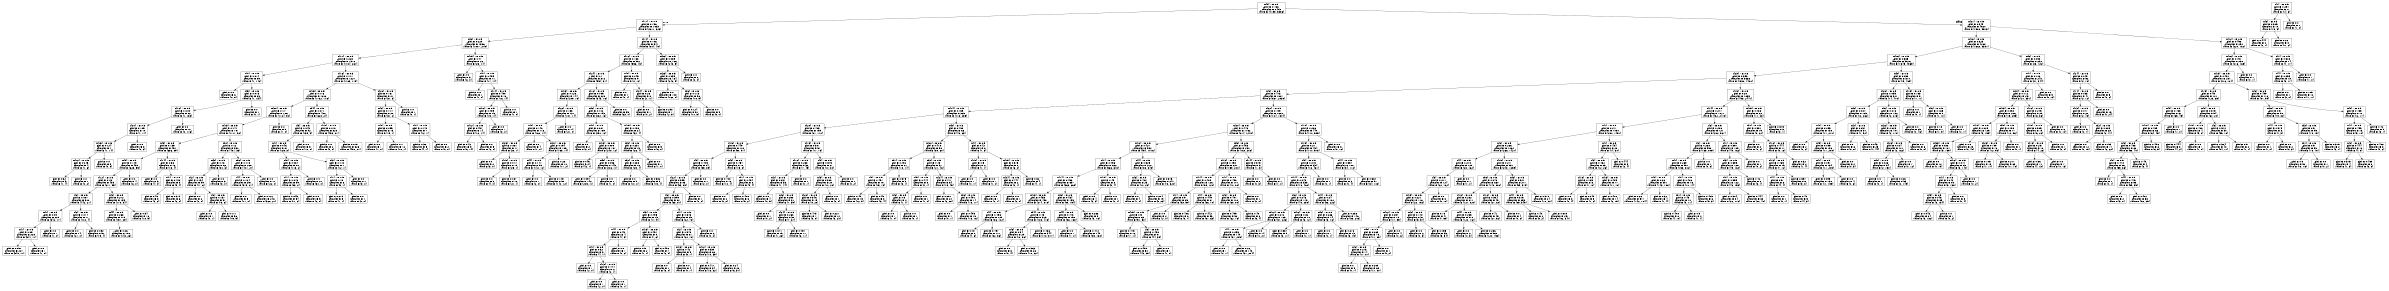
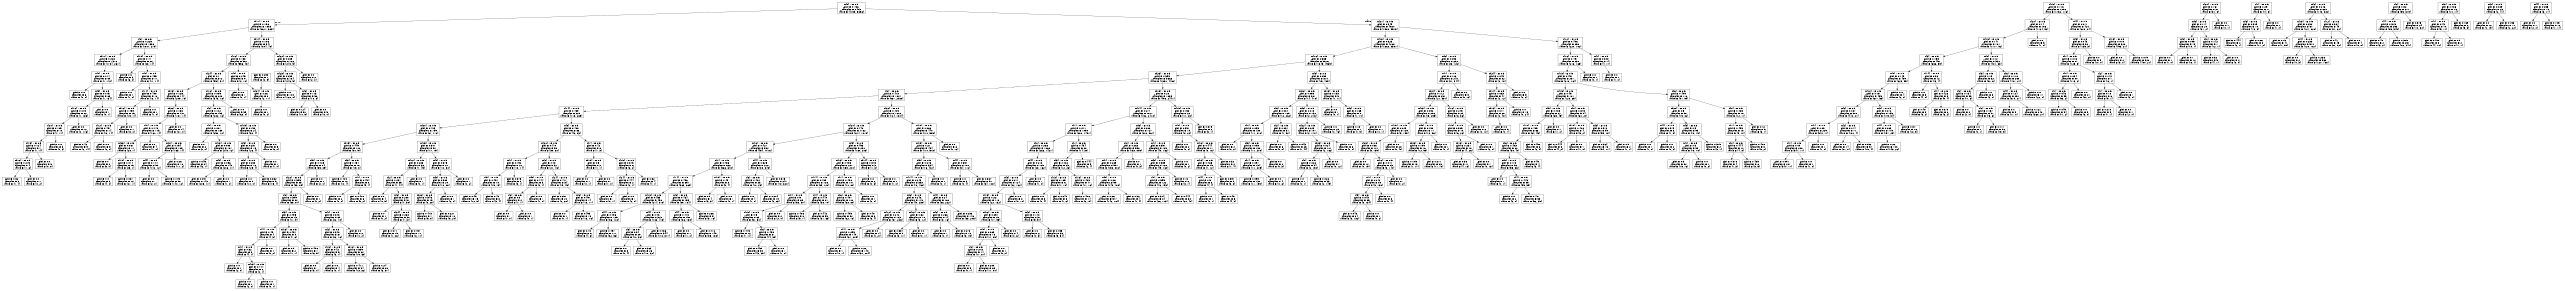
edge "X[1] <= 0.5 gini = 0.308 samples = 14 value = [4, 17]" -> "X[4] <= 0.5 gini = 0.255 samples = 13 value = [3, 17]": removed
node "X[16] <= 0.5 gini = 0.117 samples = 1227 value = [1783, 119]": removed
edge "X[24] <= 0.5 gini = 0.26 samples = 8 value = [2, 11]" -> "gini = 0.298 samples = 7 value = [2, 9]": reversed
edge "X[13] <= 0.5 gini = 0.077 samples = 28 value = [2, 48]" -> "X[2] <= 0.5 gini = 0.089 samples = 23 value = [2, 41]": removed
node "X[15] <= 0.5 gini = 0.271 samples = 937 value = [243, 1259]": removed
edge "X[7] <= 0.5 gini = 0.269 samples = 597 value = [153, 802]" -> "X[0] <= 0.5 gini = 0.486 samples = 16 value = [10, 14]": removed
